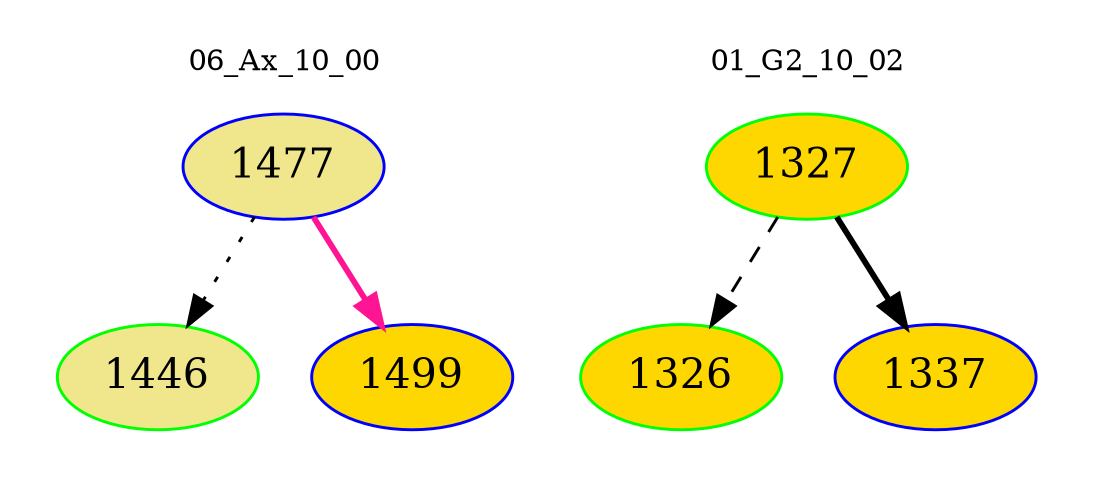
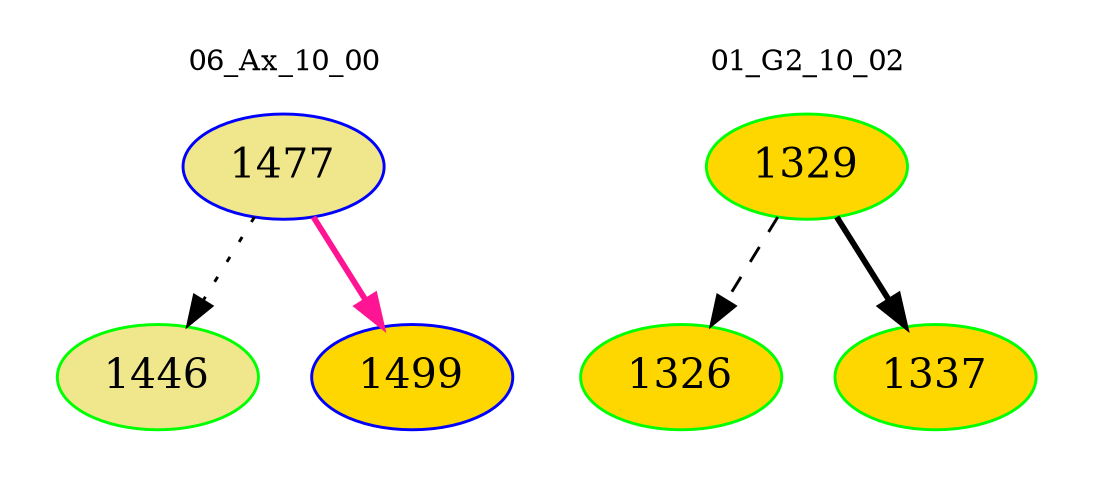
node "1327": label "1327" -> "1329"
node "1337": color blue -> green
